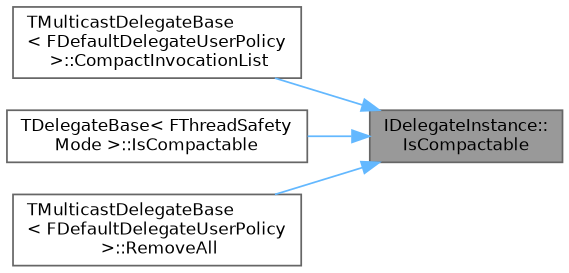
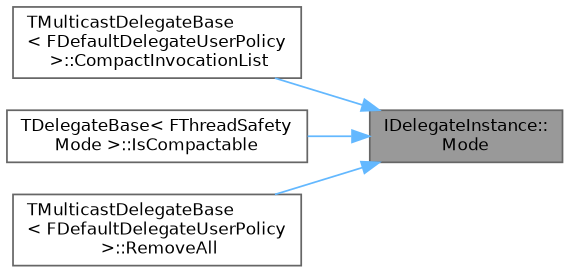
node "IDelegateInstance:: IsCompactable": label "IDelegateInstance:: IsCompactable" -> "IDelegateInstance:: Mode"
